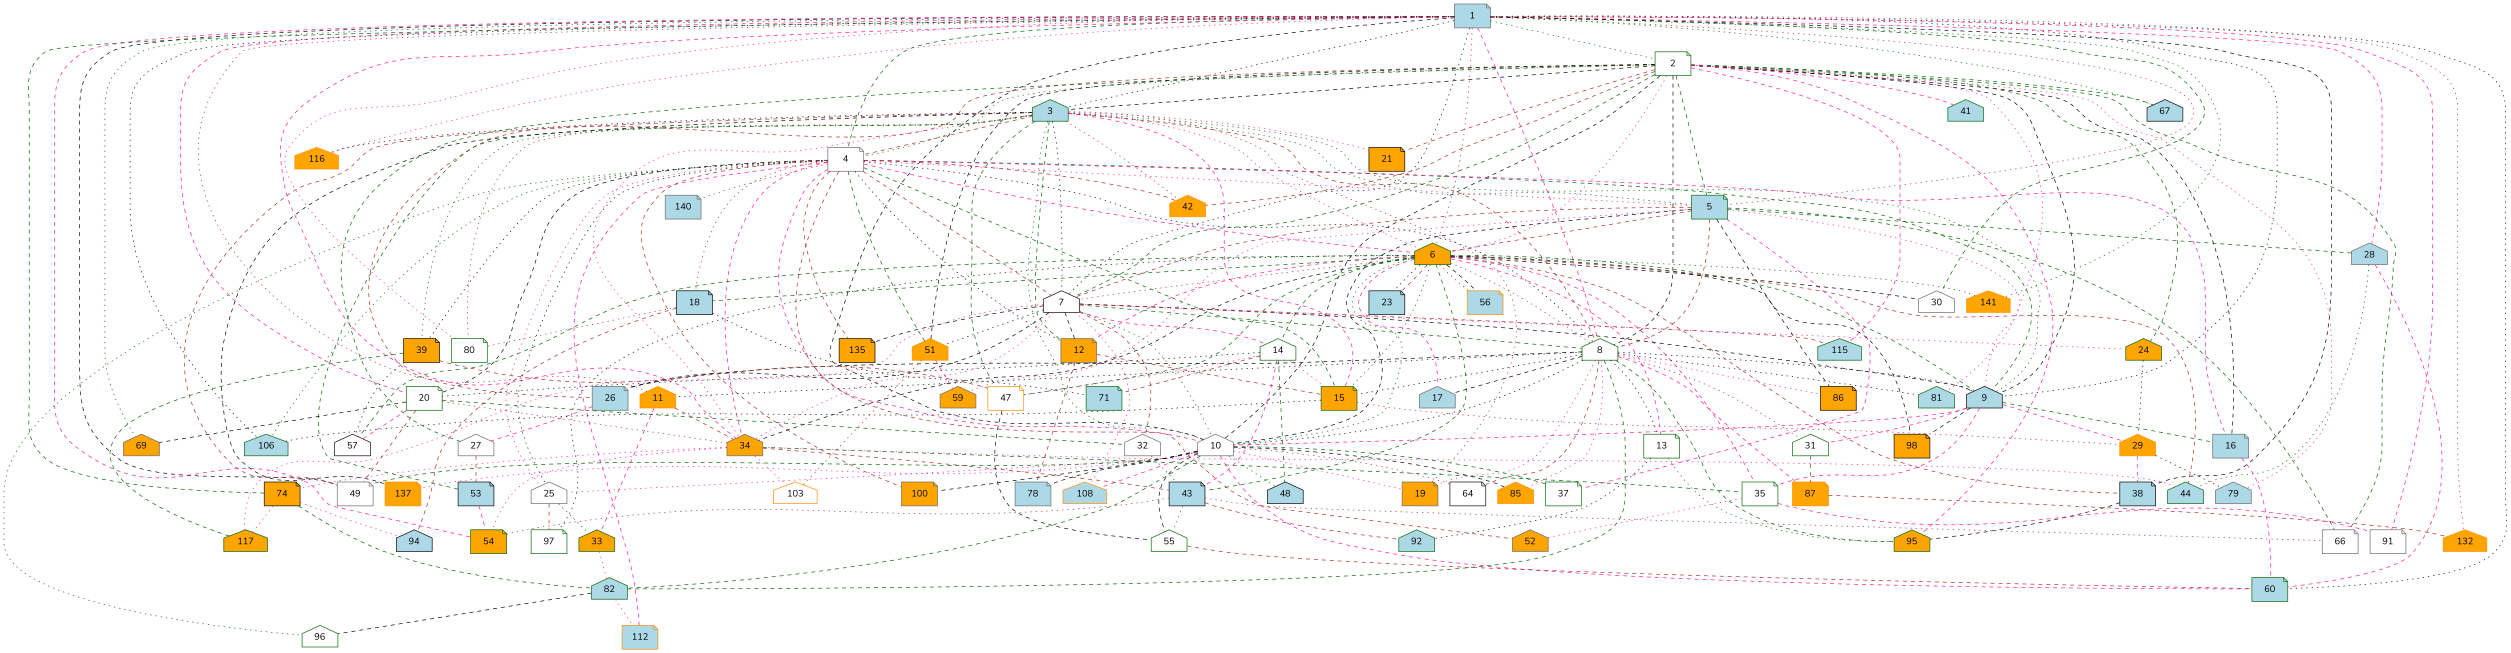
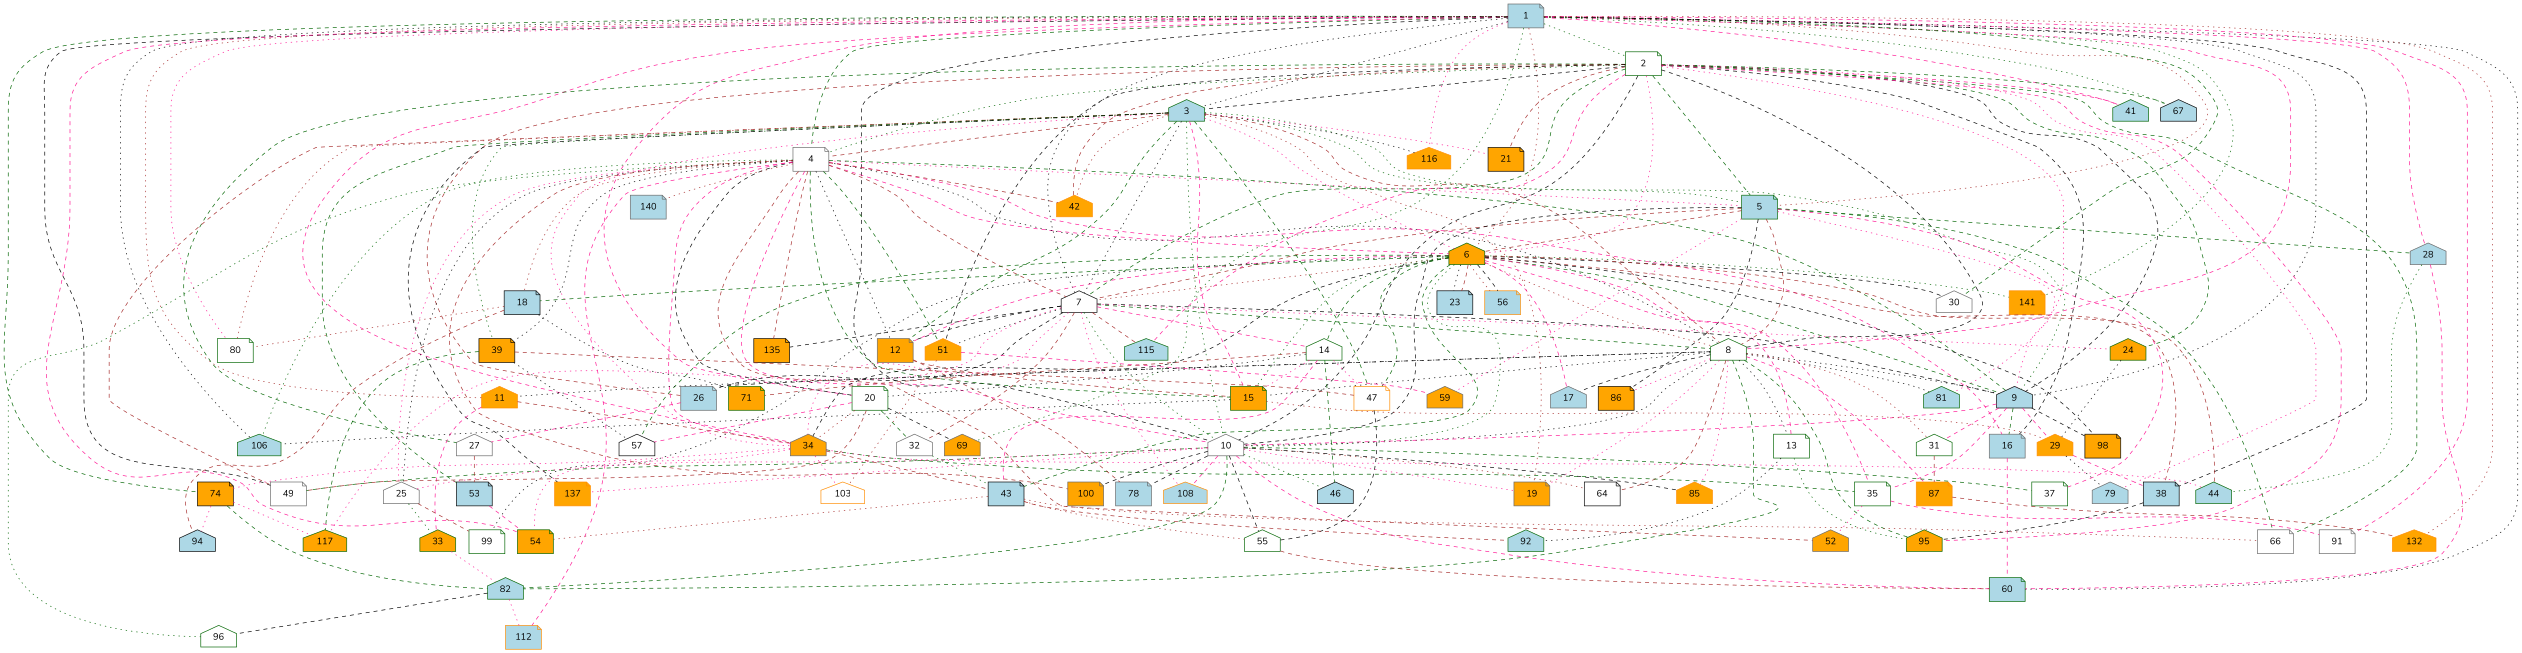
edge "1" -- "41": added
node "141": shape house -> note
node "71": fillcolor lightblue -> orange
node "48": label "48" -> "46"
node "97": label "97" -> "99"
